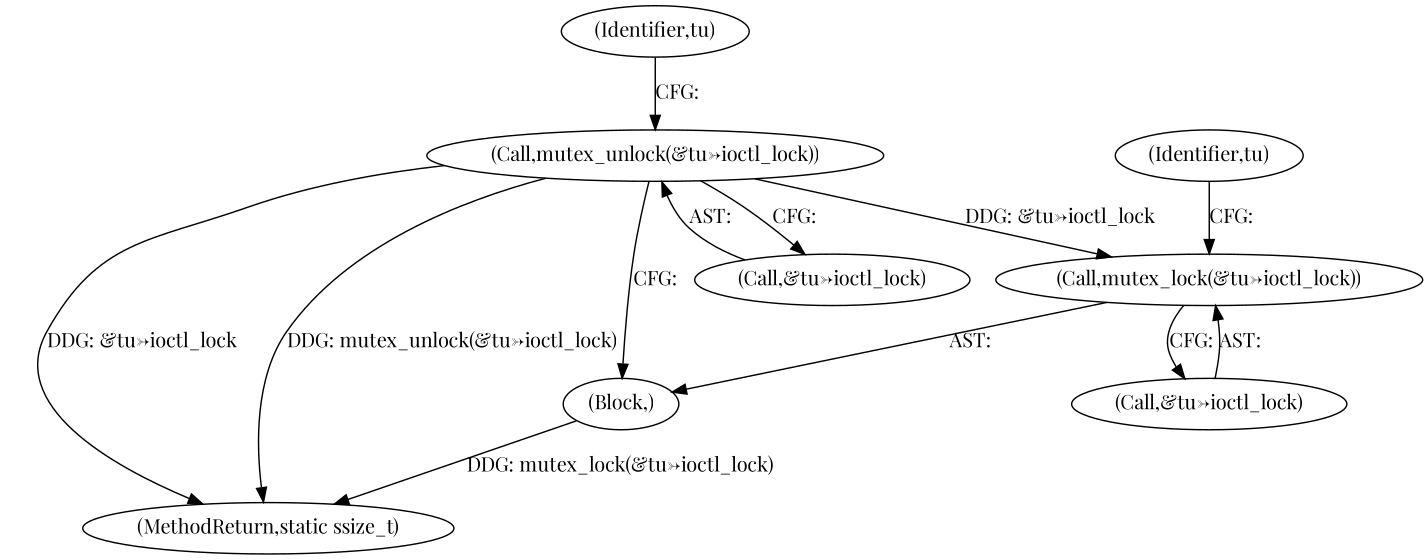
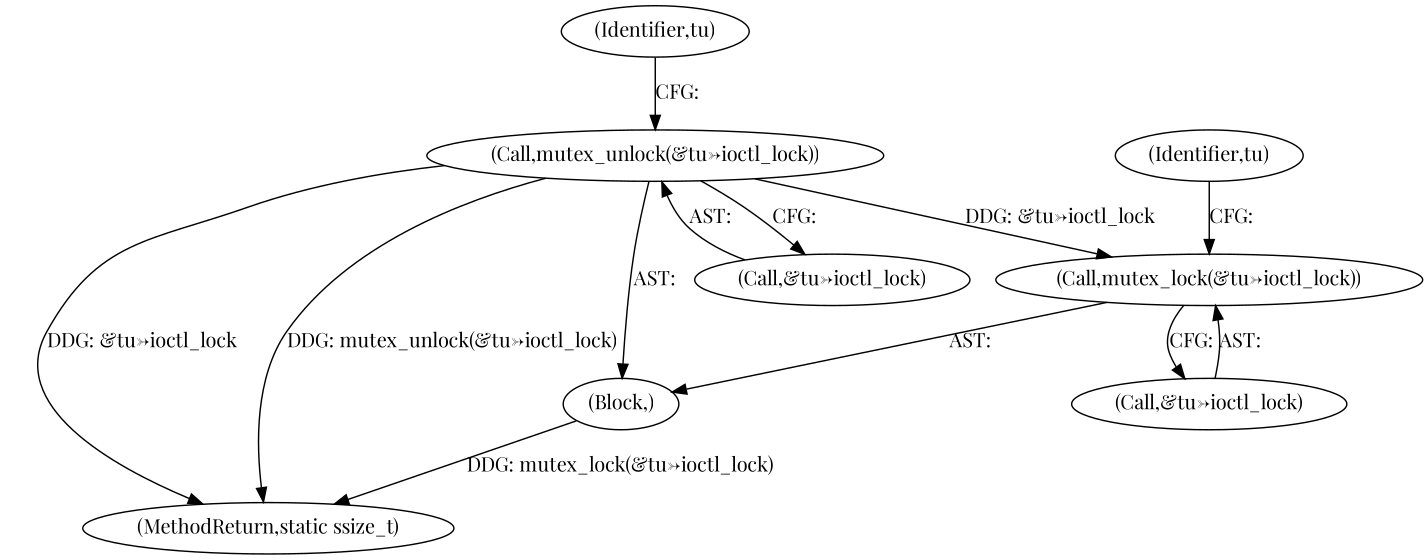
edge "(Call,mutex_unlock(&tu->ioctl_lock))" -> "(Block,)": label "CFG: " -> "AST: "
